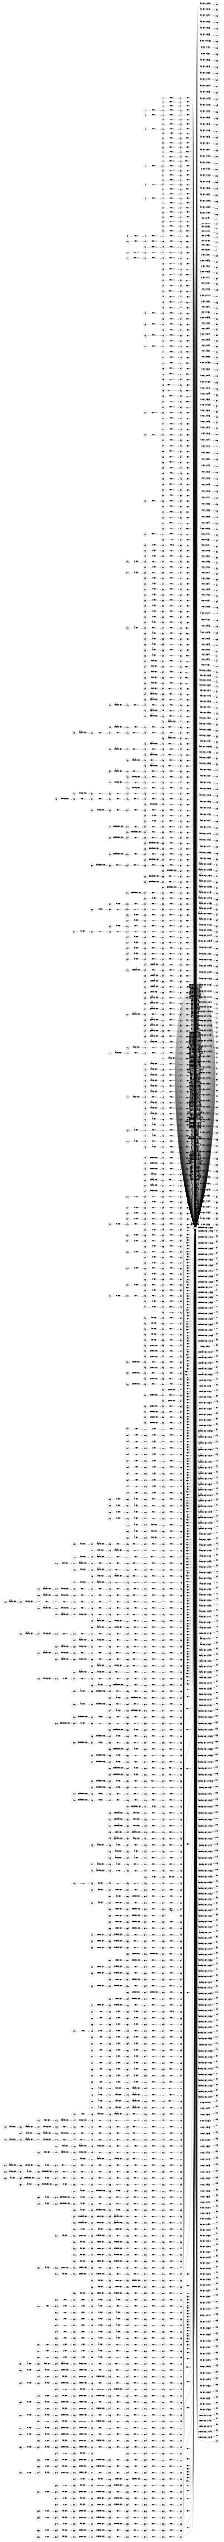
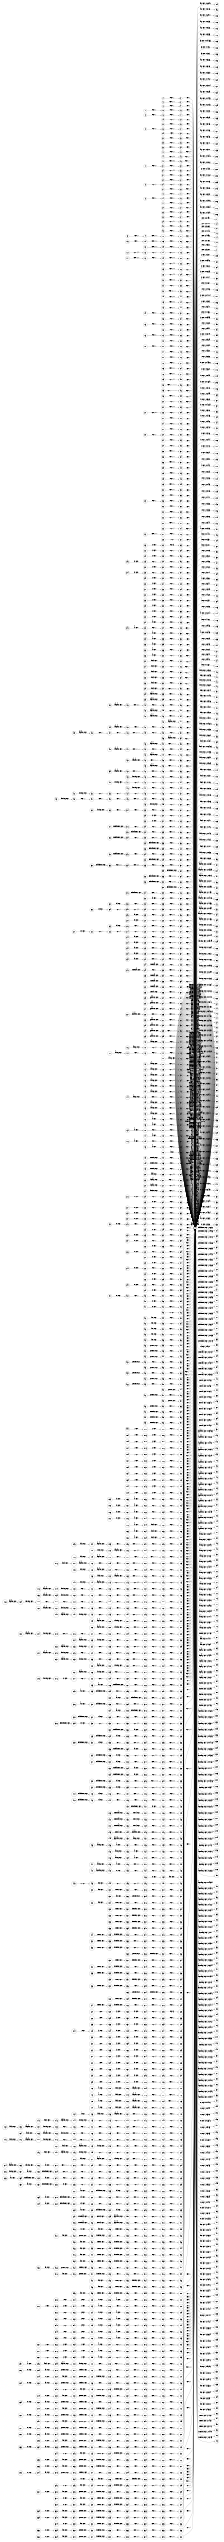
node "906": removed
edge "1529" -> "1524": now "1529" -> "1530"
node "2247": added
